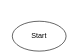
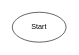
node "Start": moved (39, 36) -> (39, 27)
